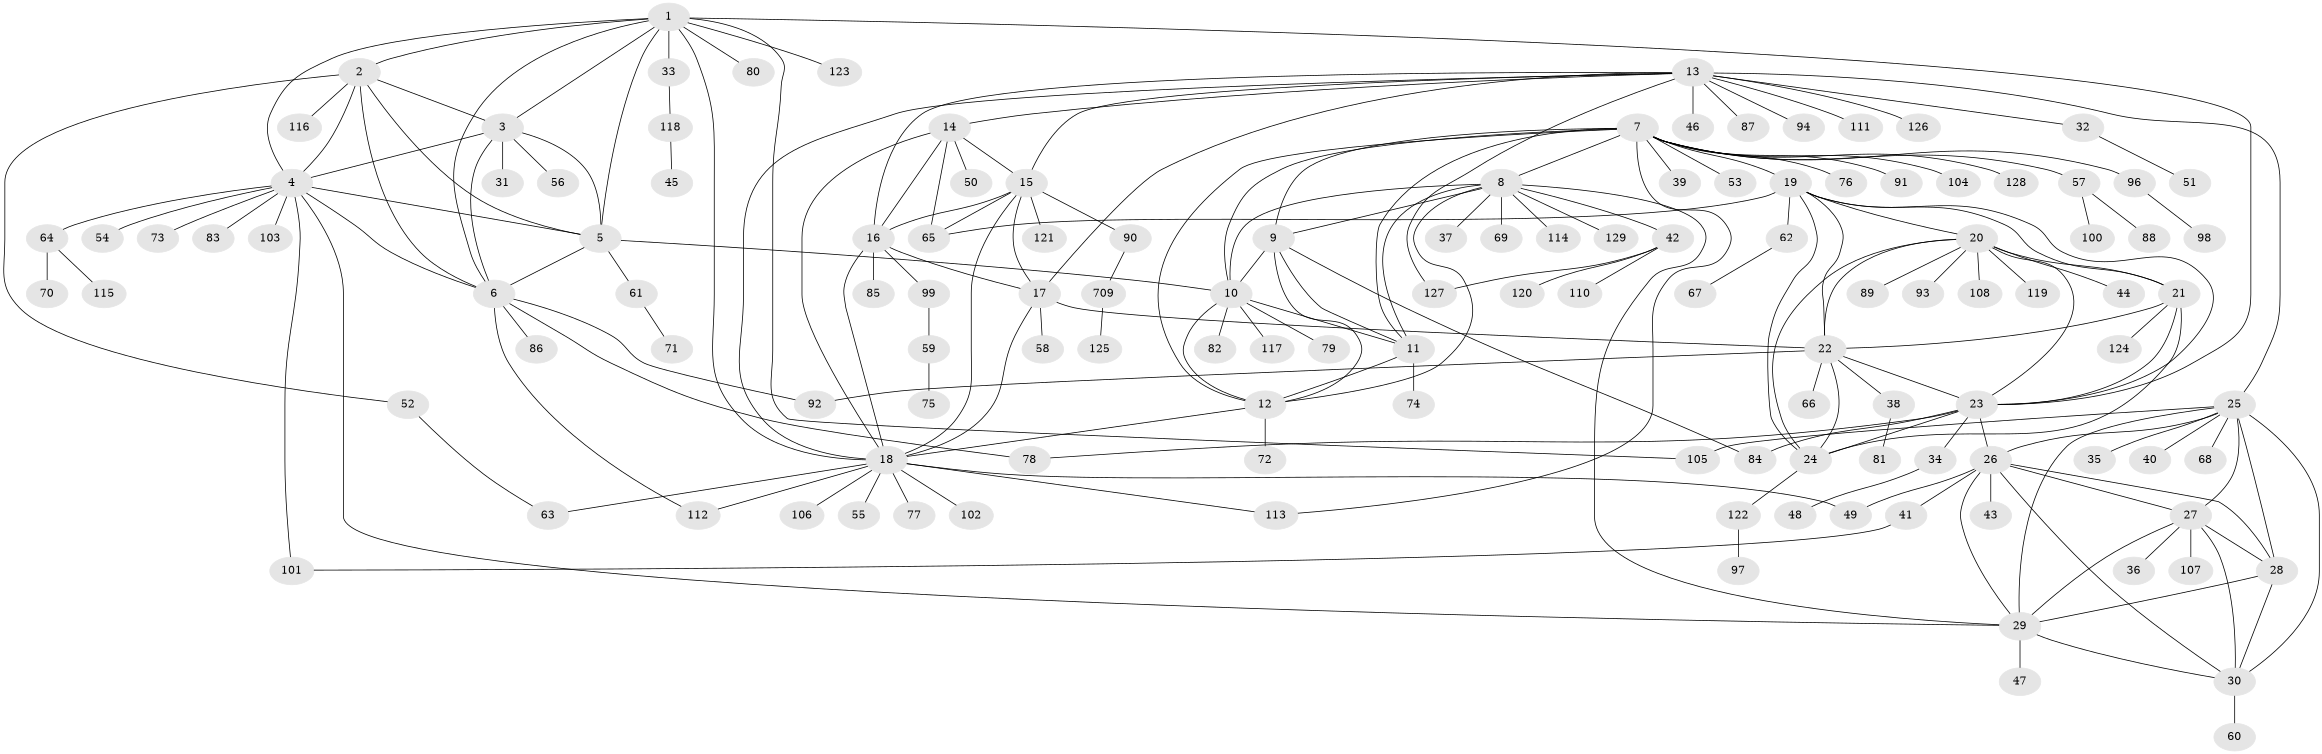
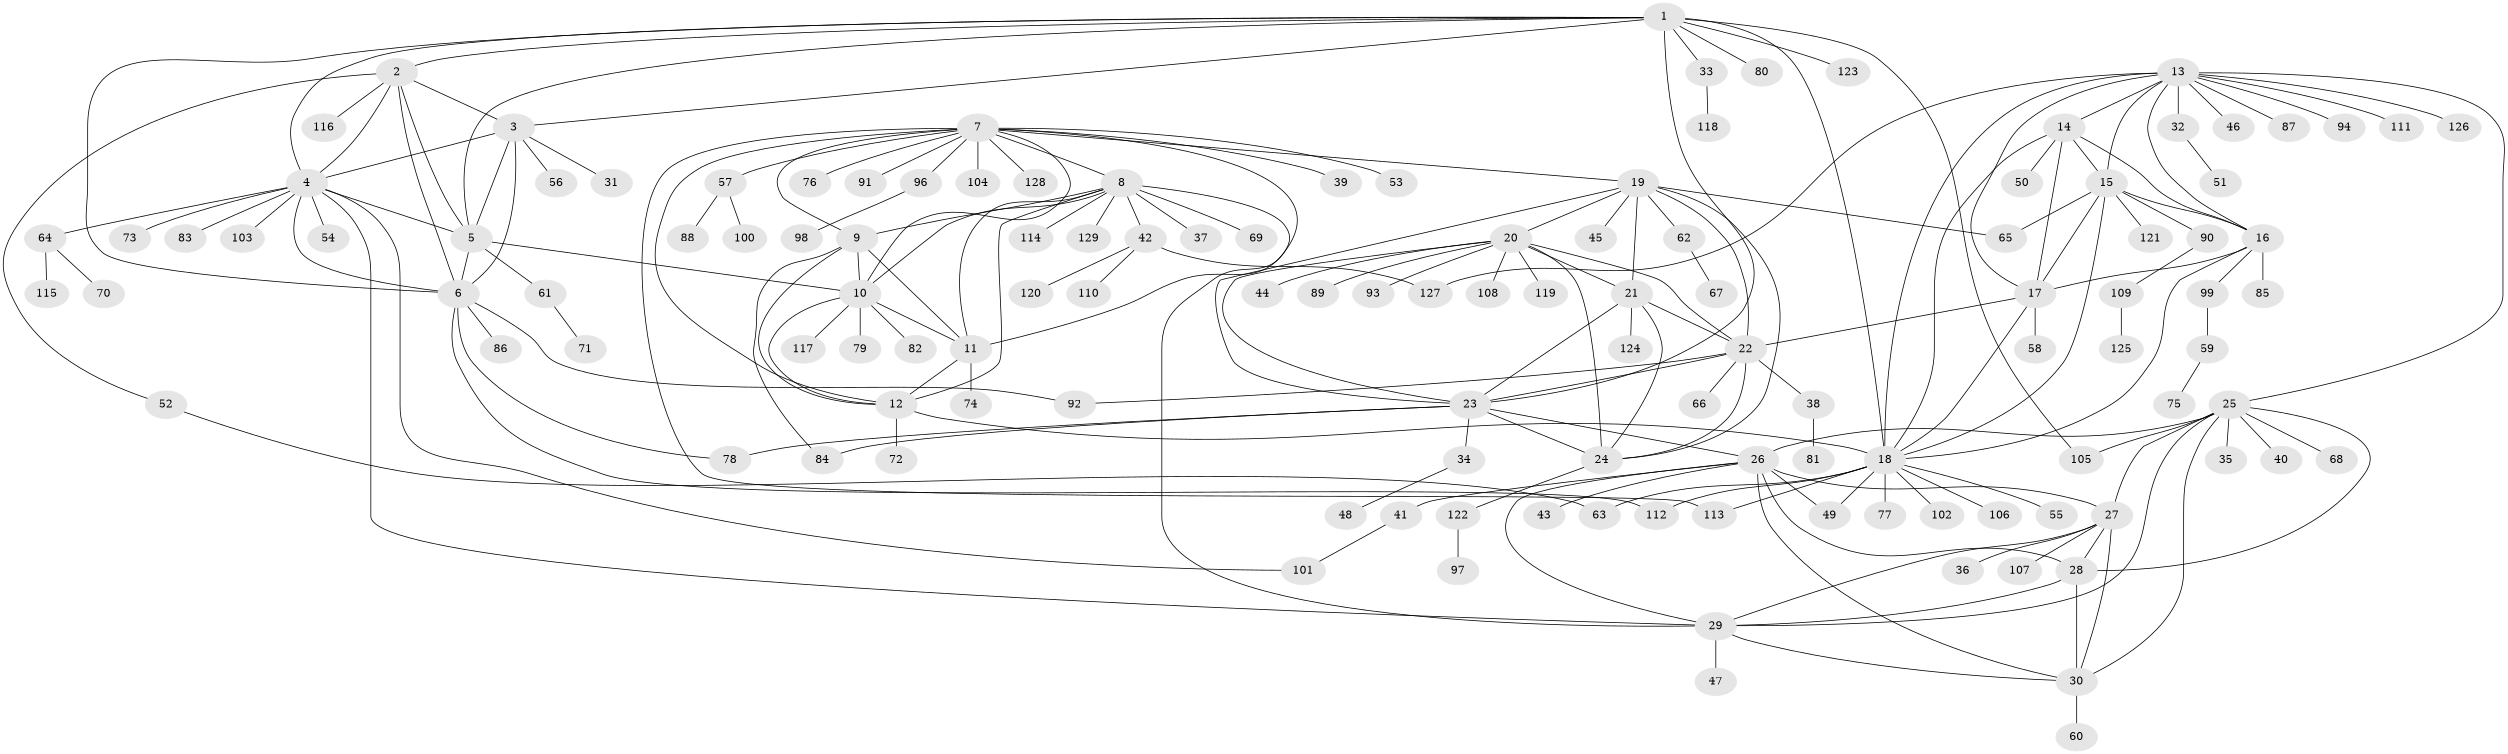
edge "118" -- "45": now "19" -- "45"
edge "14" -- "65": now "14" -- "17"
node "709": label "709" -> "109"
